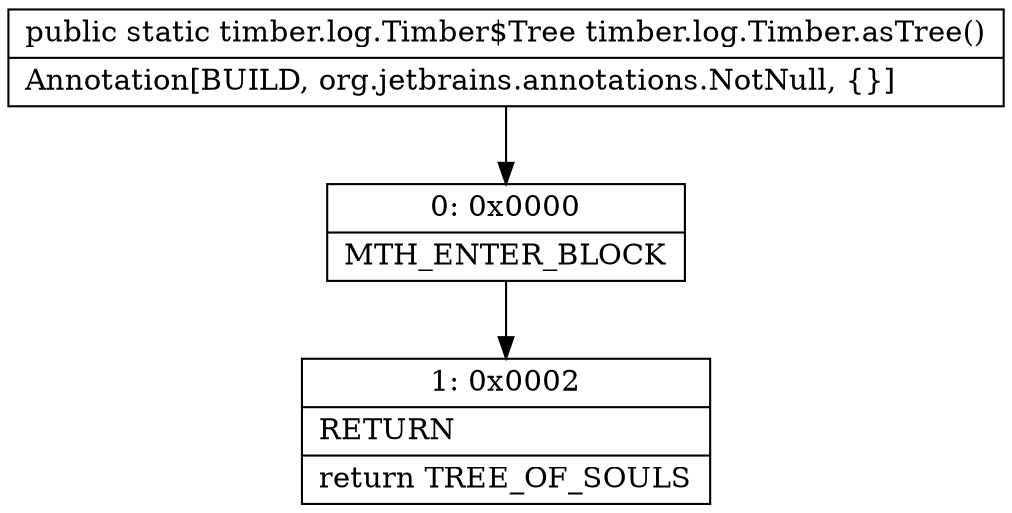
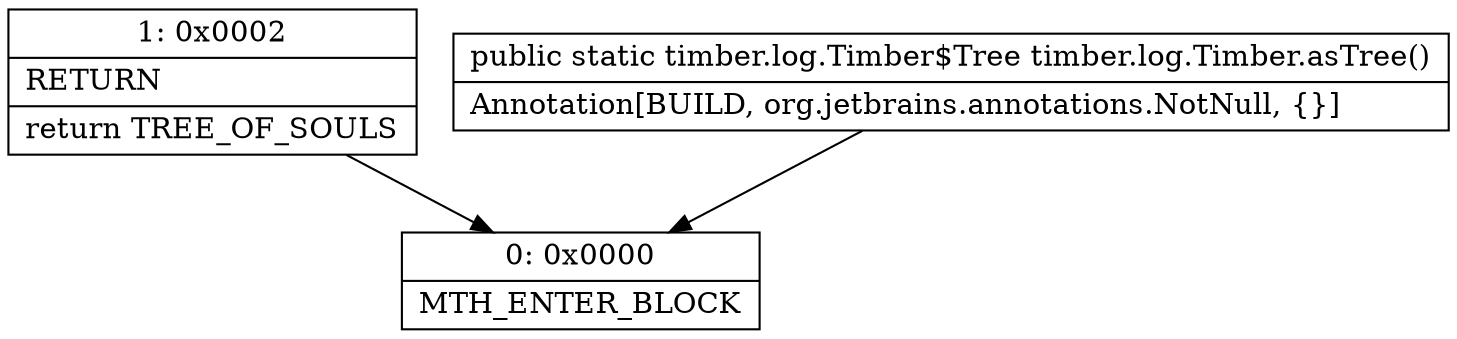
edge "0: 0x0000" -> "1: 0x0002": reversed
